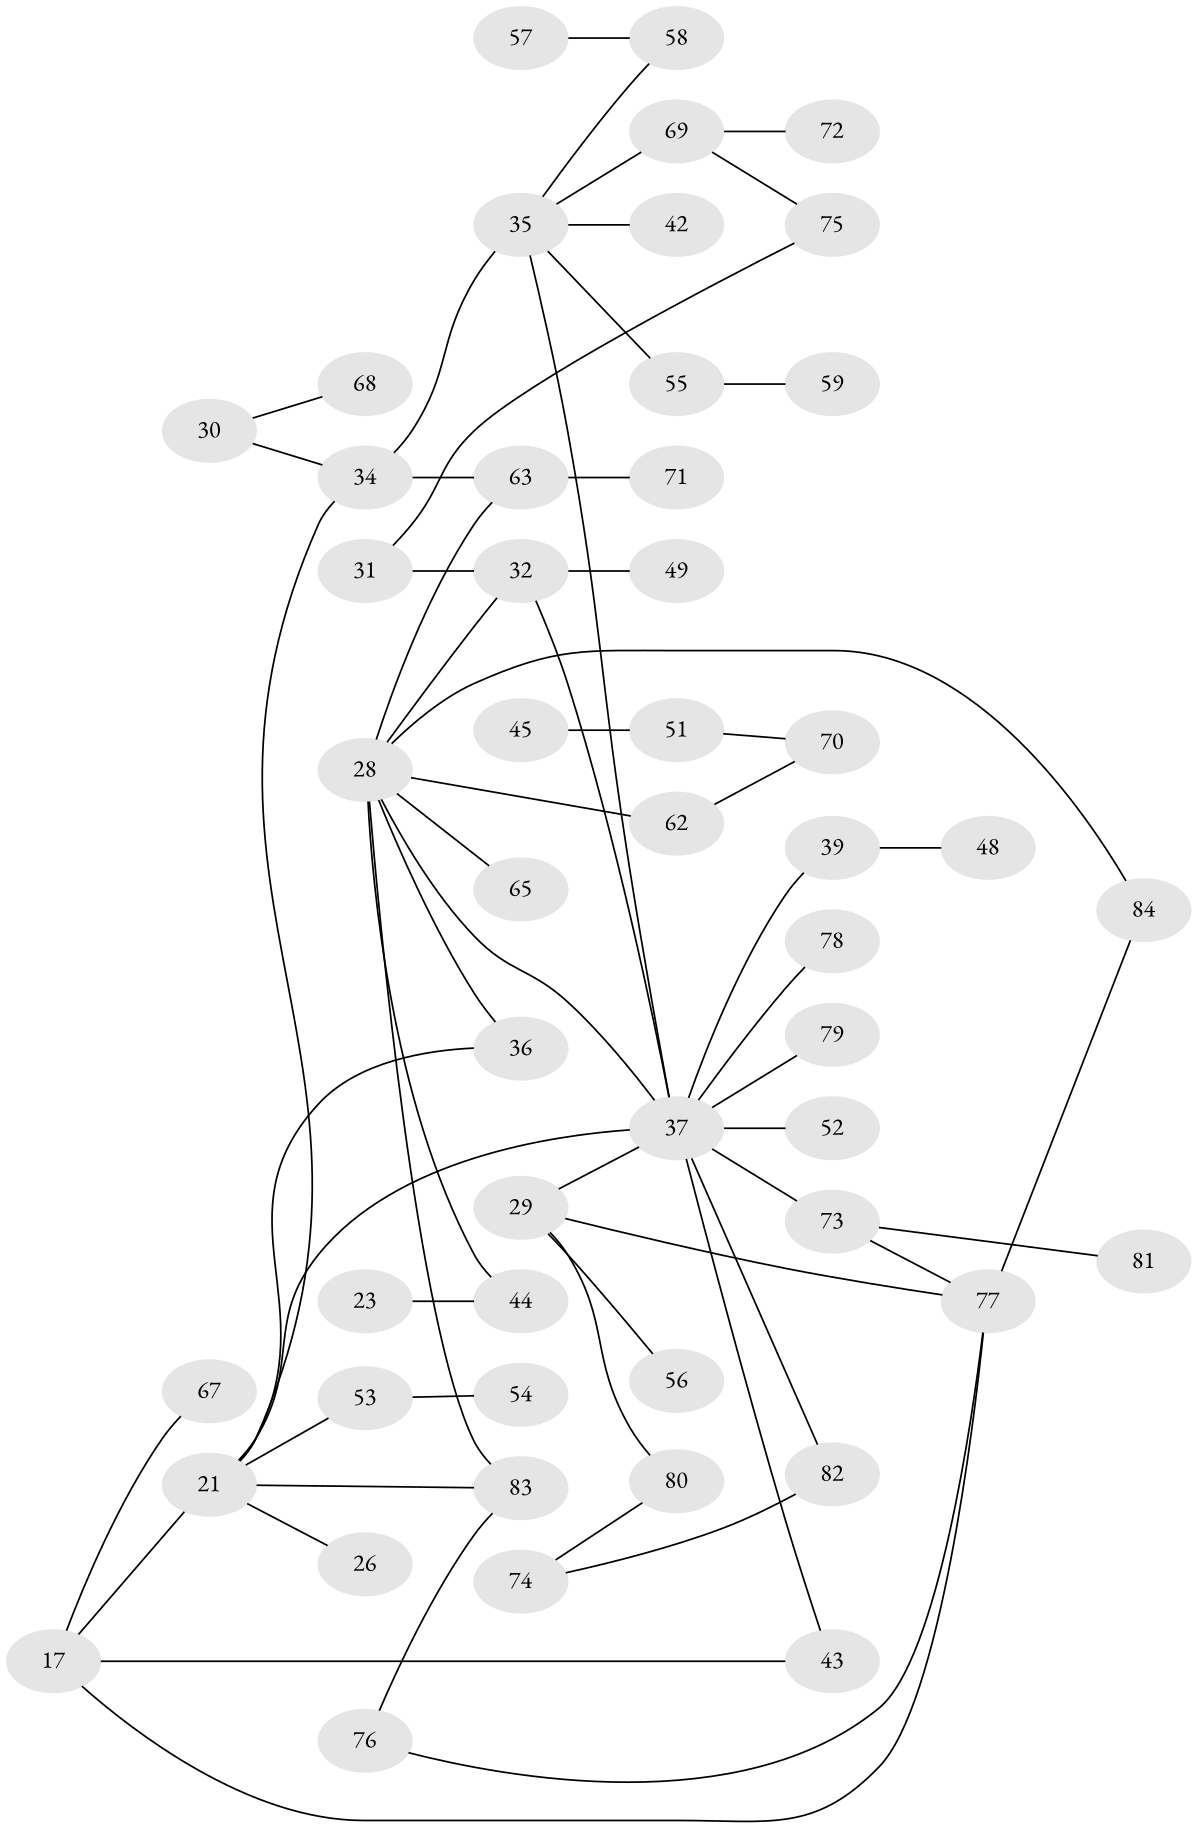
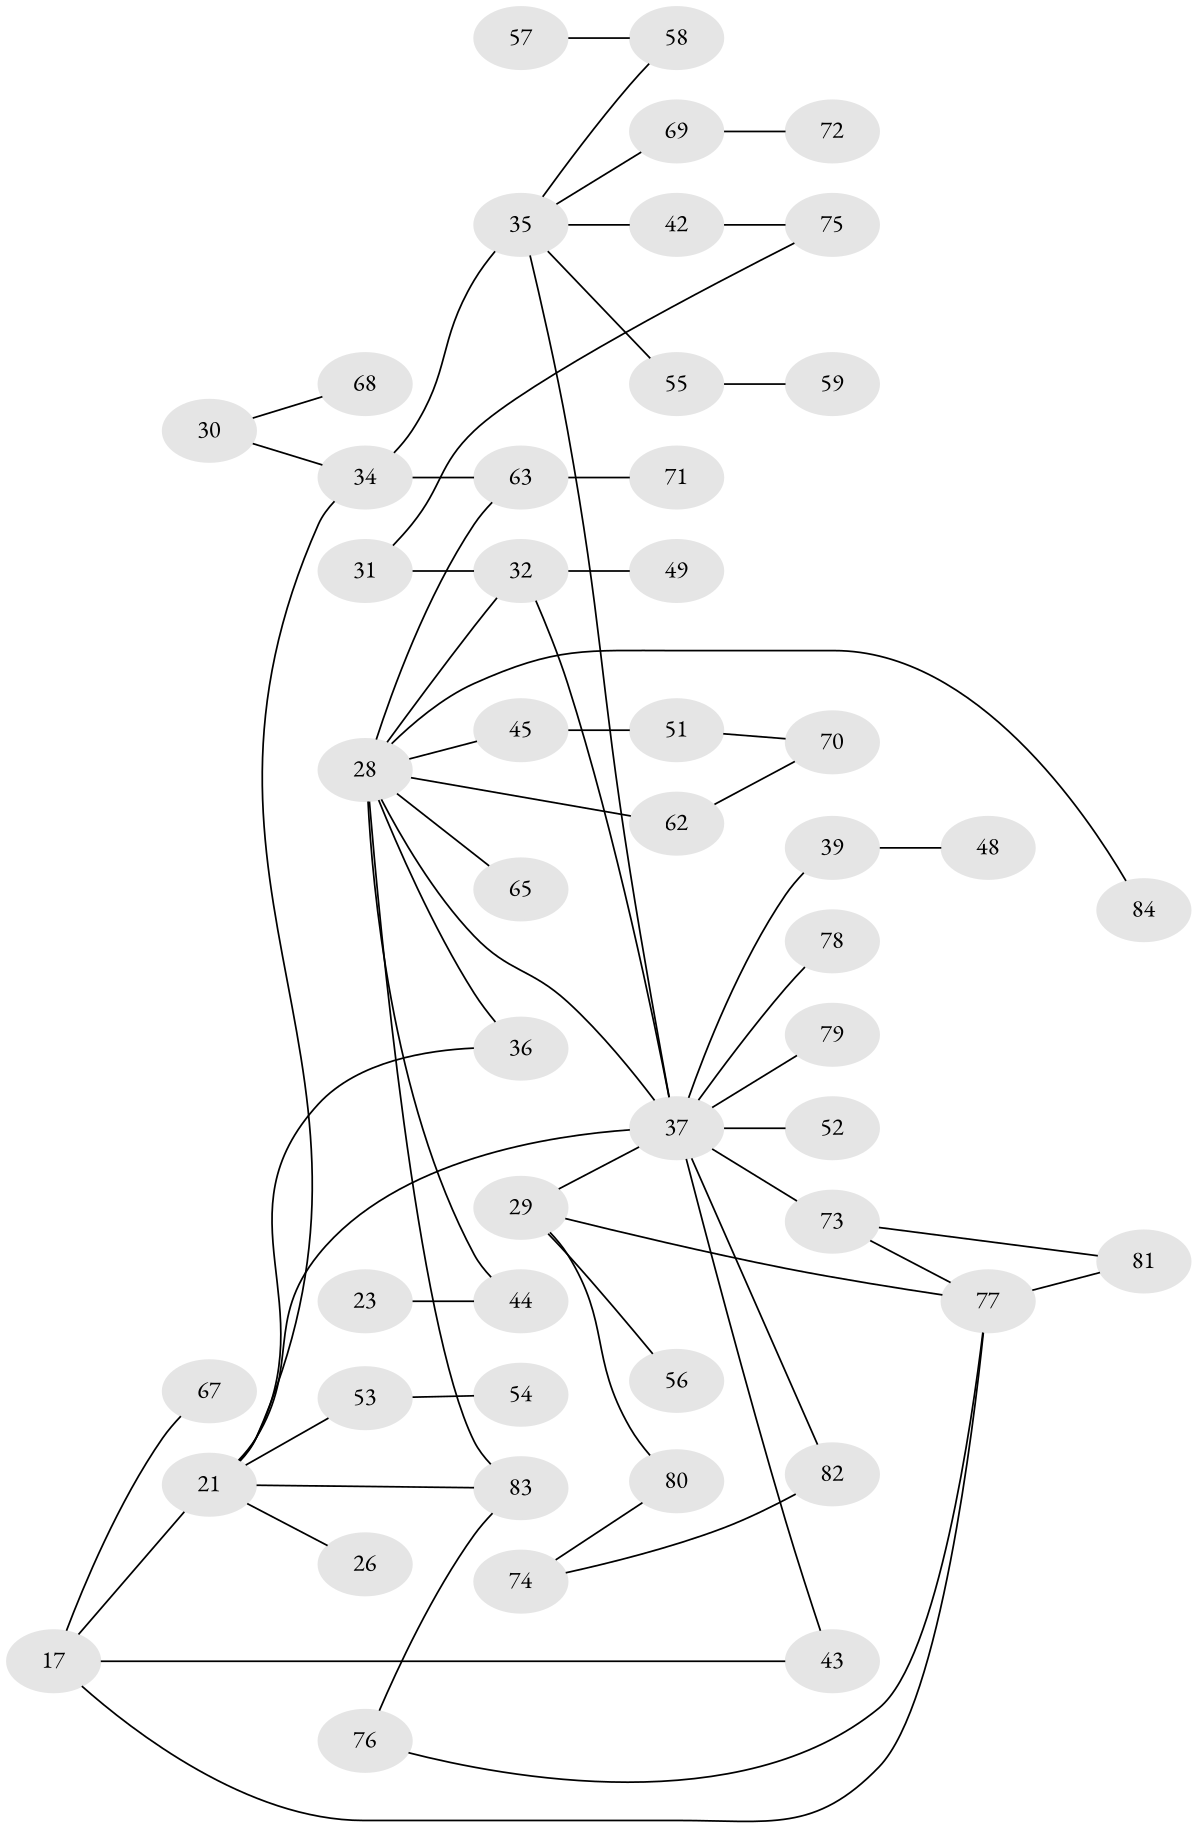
edge "69" -- "75": now "42" -- "75"
edge "45" -- "28": added
edge "84" -- "77": now "81" -- "77"
